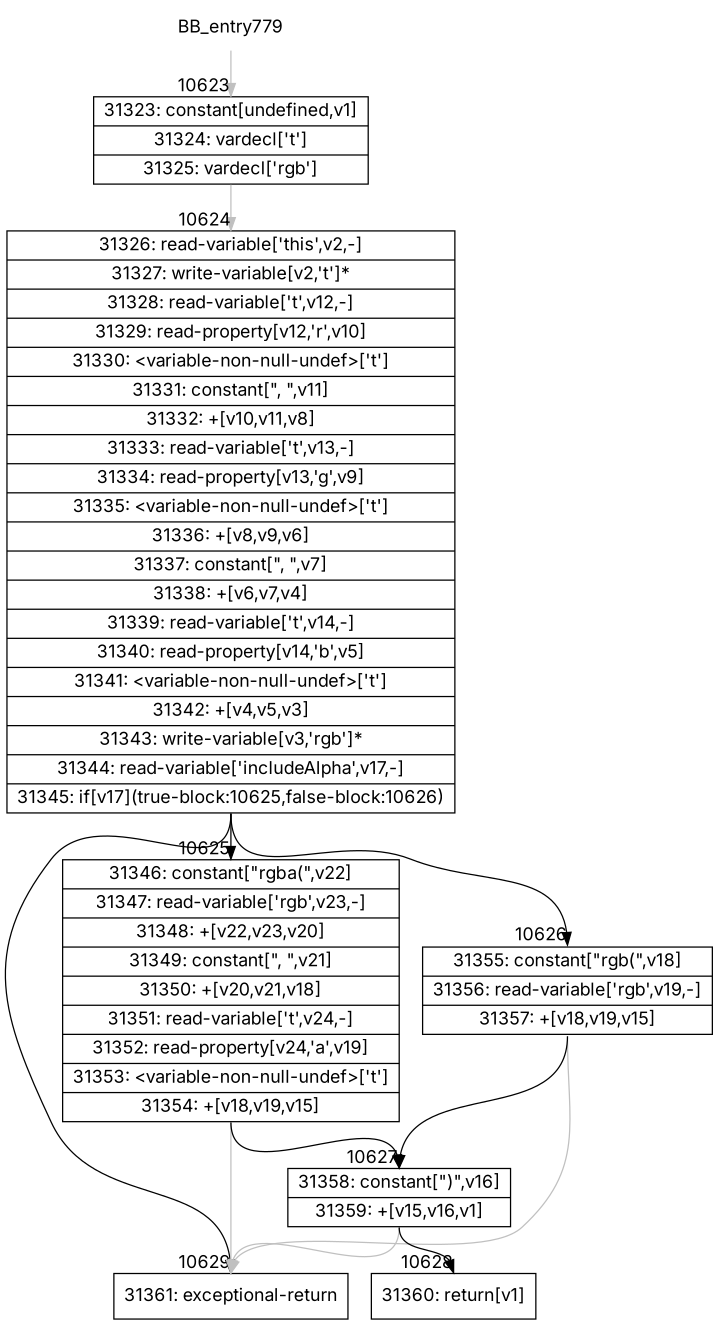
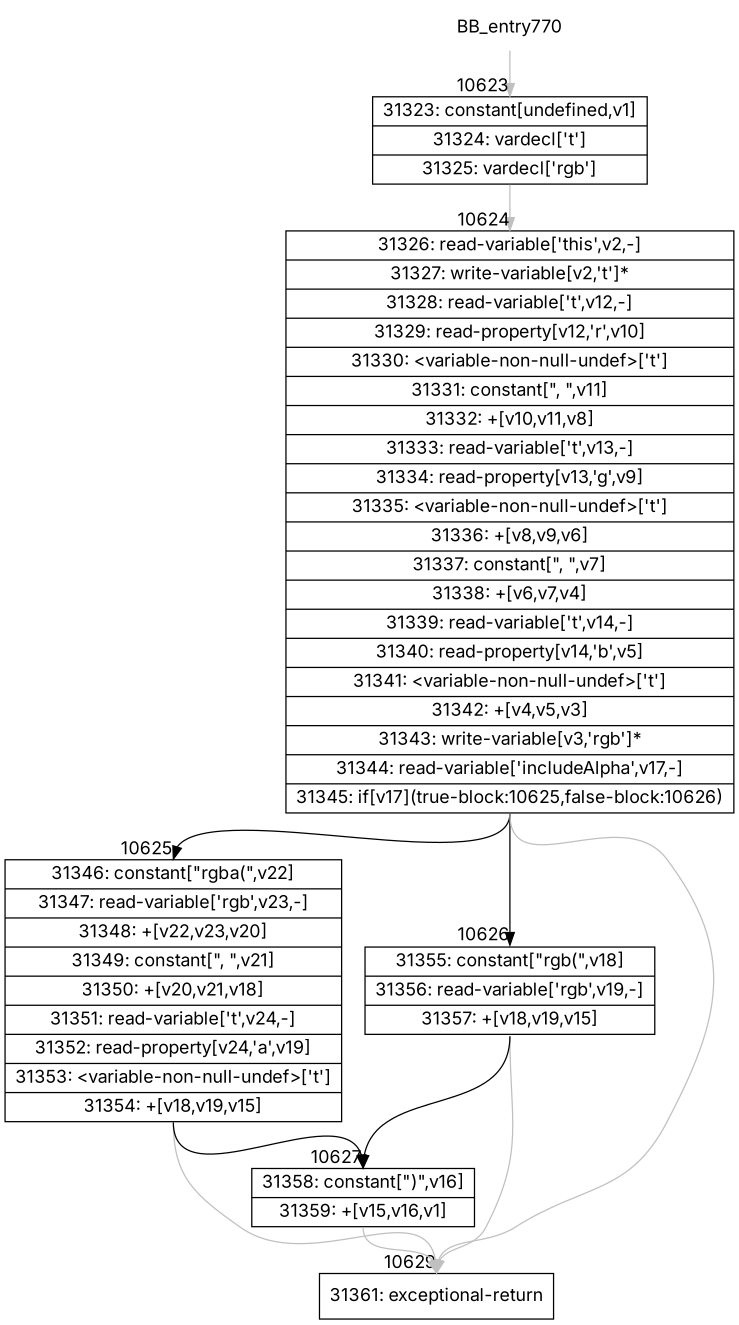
node "BB_entry779": label "BB_entry779" -> "BB_entry770"
edge "31326: read-variable['this',v2,-]" -> "31361: exceptional-return": color black -> gray
node "31360: return[v1]": removed
